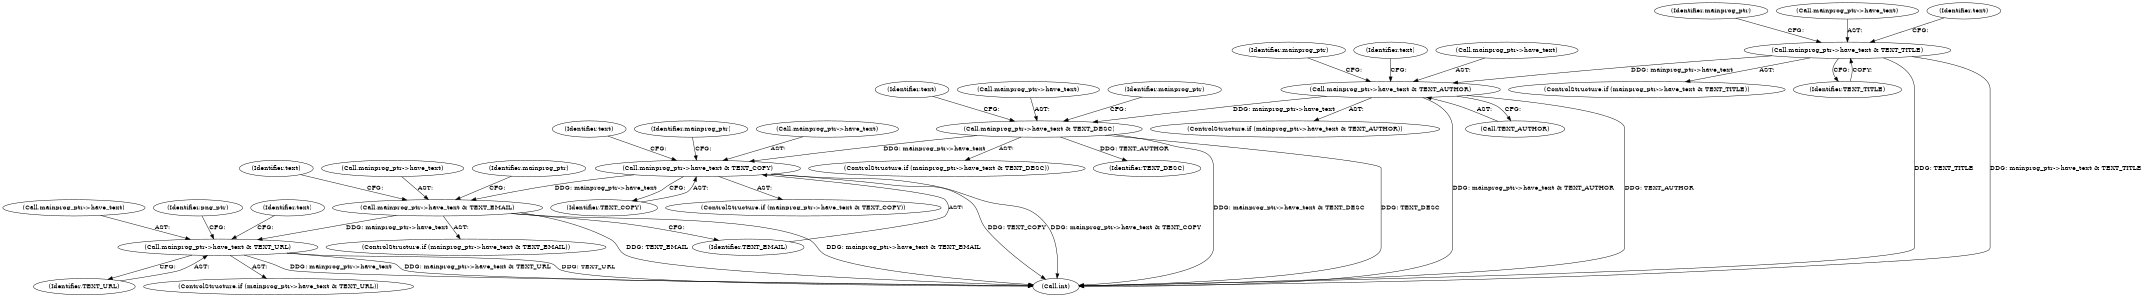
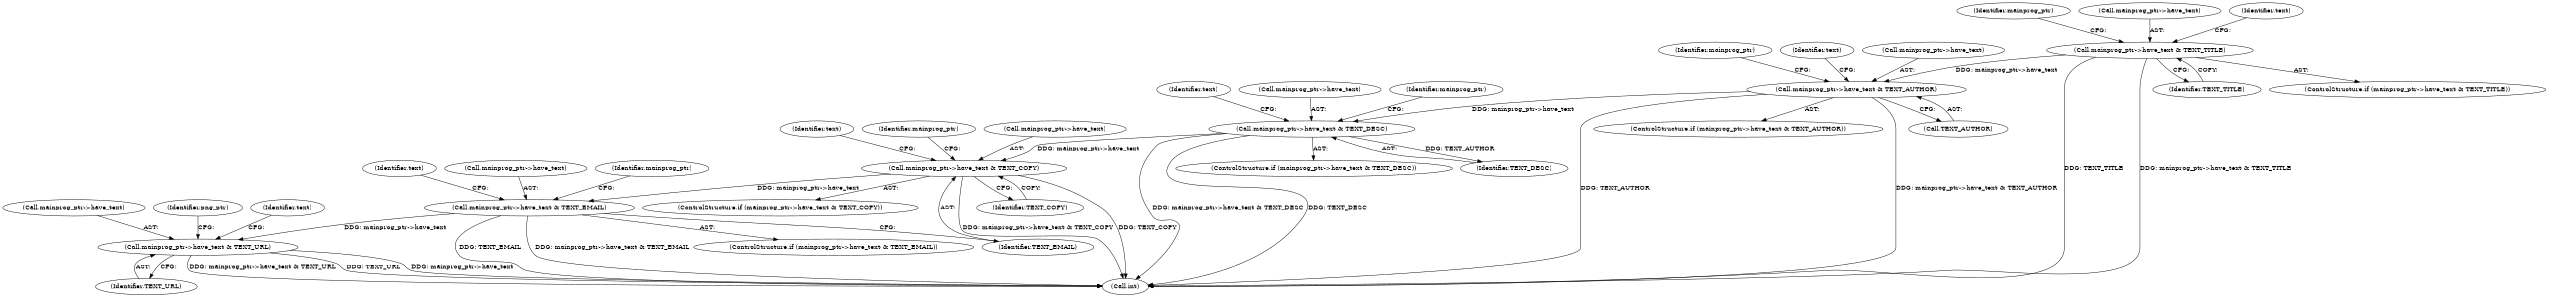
edge "(Identifier,TEXT_DESC)" -> "(Call,mainprog_ptr->have_text & TEXT_DESC)": added, label "AST:"
edge "(Identifier,TEXT_COPY)" -> "(Call,mainprog_ptr->have_text & TEXT_COPY)": label "AST: " -> "COPY: "
node "(ControlStructure,if (mainprog_ptr->have_text & TEXT_URL))": removed
